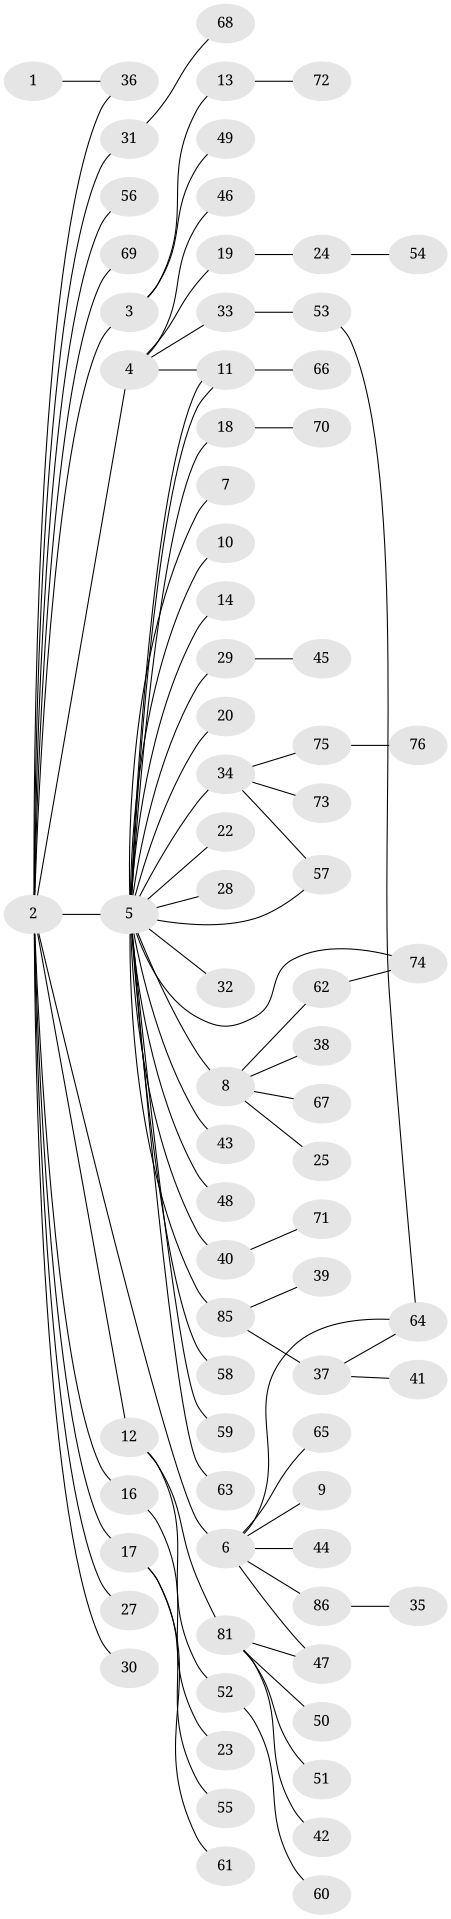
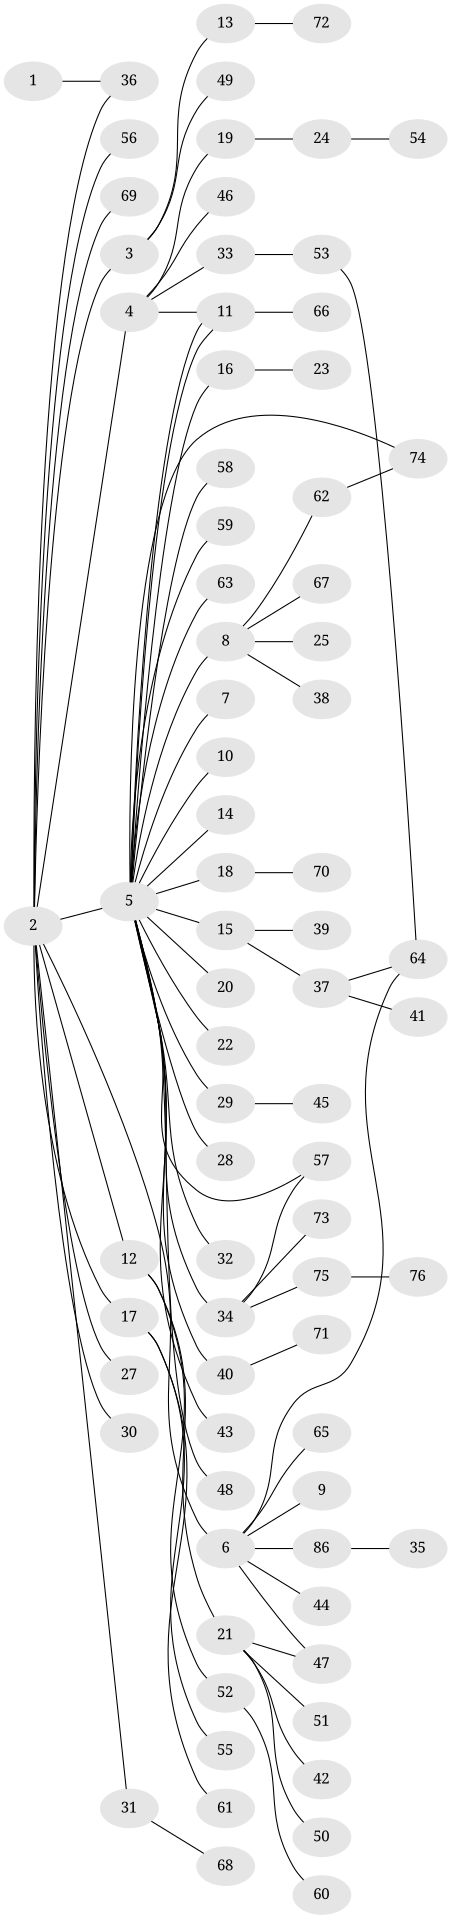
edge "2" -- "16": now "5" -- "16"
node "85": label "85" -> "15"
node "81": label "81" -> "21"
